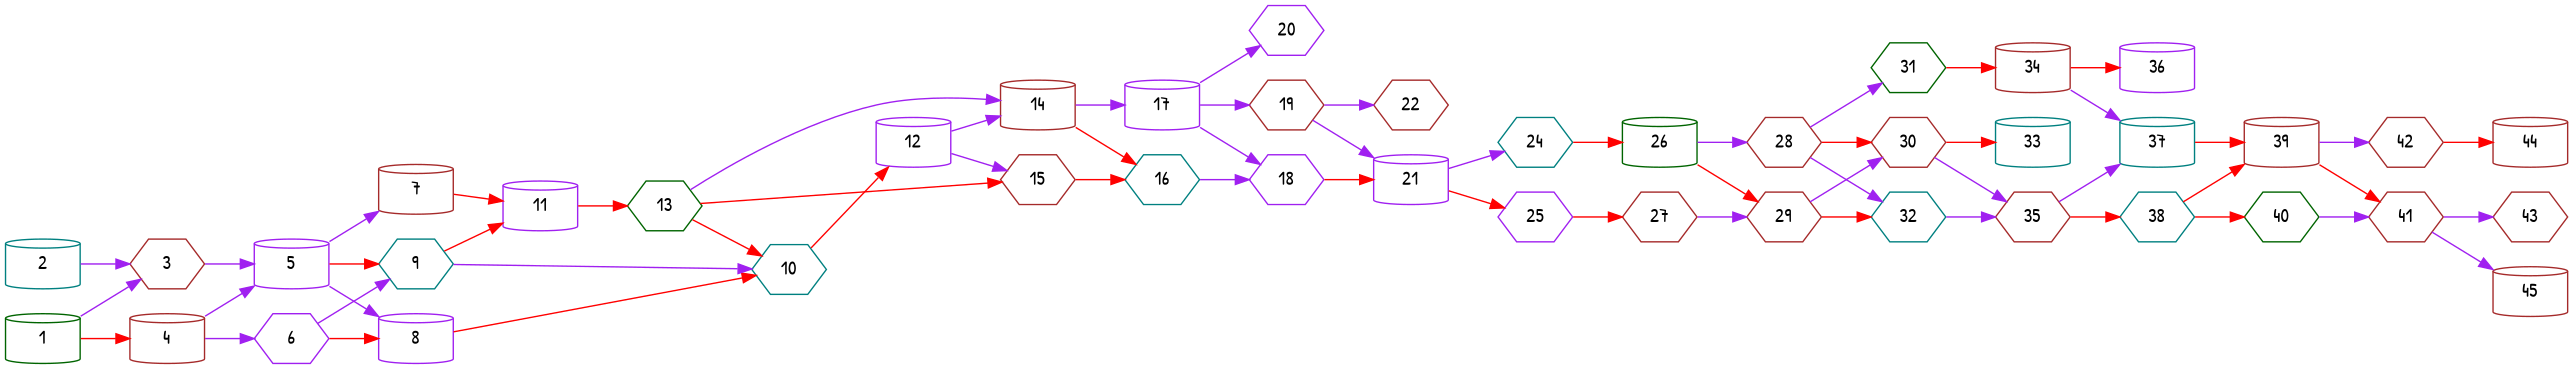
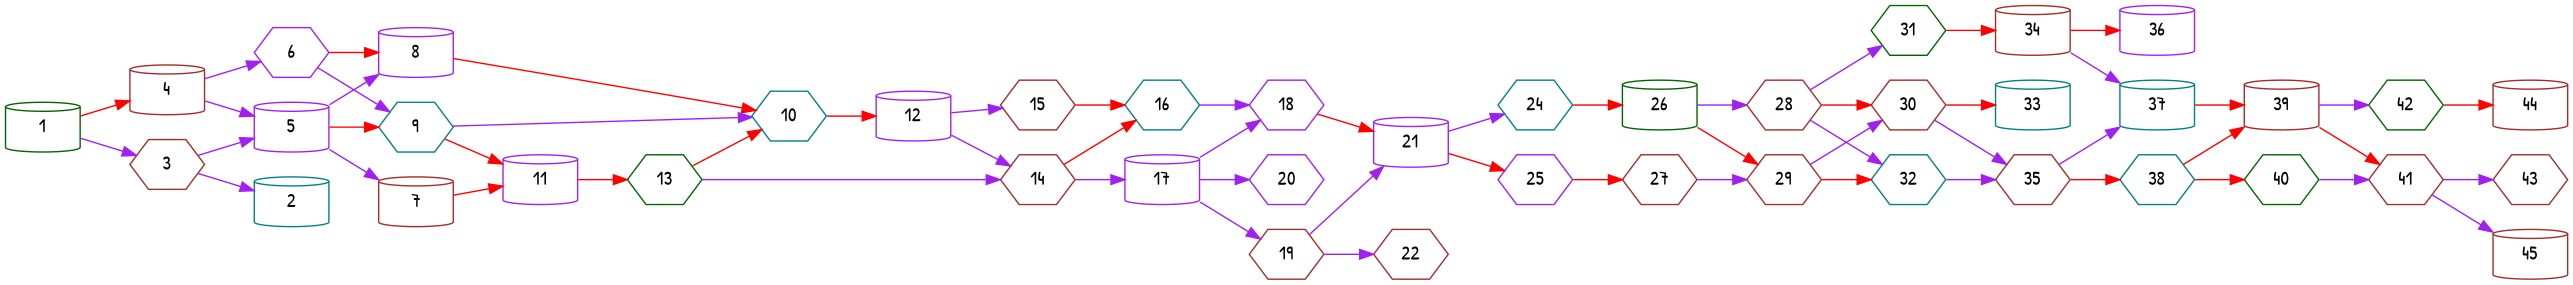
node "14": shape cylinder -> hexagon
node "42": color brown -> darkgreen
edge "13" -> "15": removed
edge "2" -> "3": reversed
